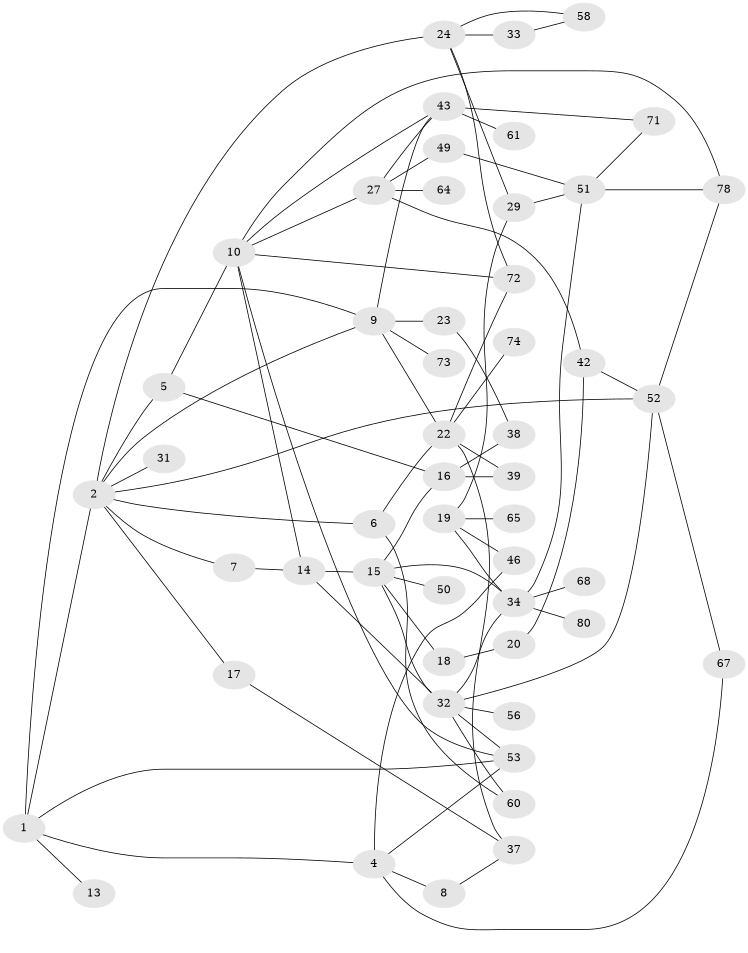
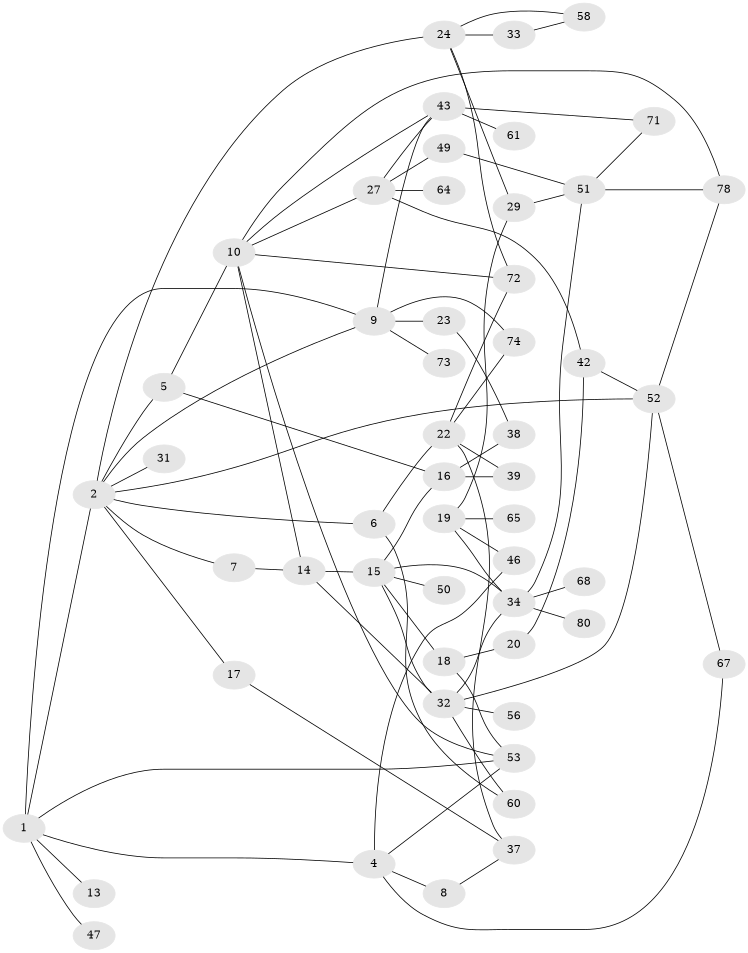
edge "9" -- "22": now "9" -- "74"
edge "32" -- "53": now "18" -- "53"
node "47": added
